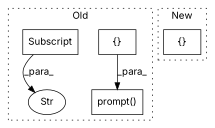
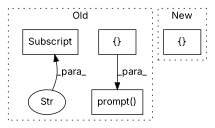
edge "Subscript" -> "Str": reversed
